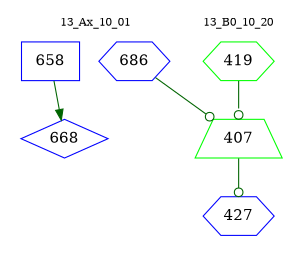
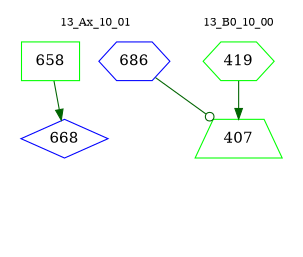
cluster "13_B0_10_20": label "13_B0_10_20" -> "13_B0_10_00"
node "658": color blue -> green
edge "419" -> "407": arrowhead odot -> normal
node "427": removed
